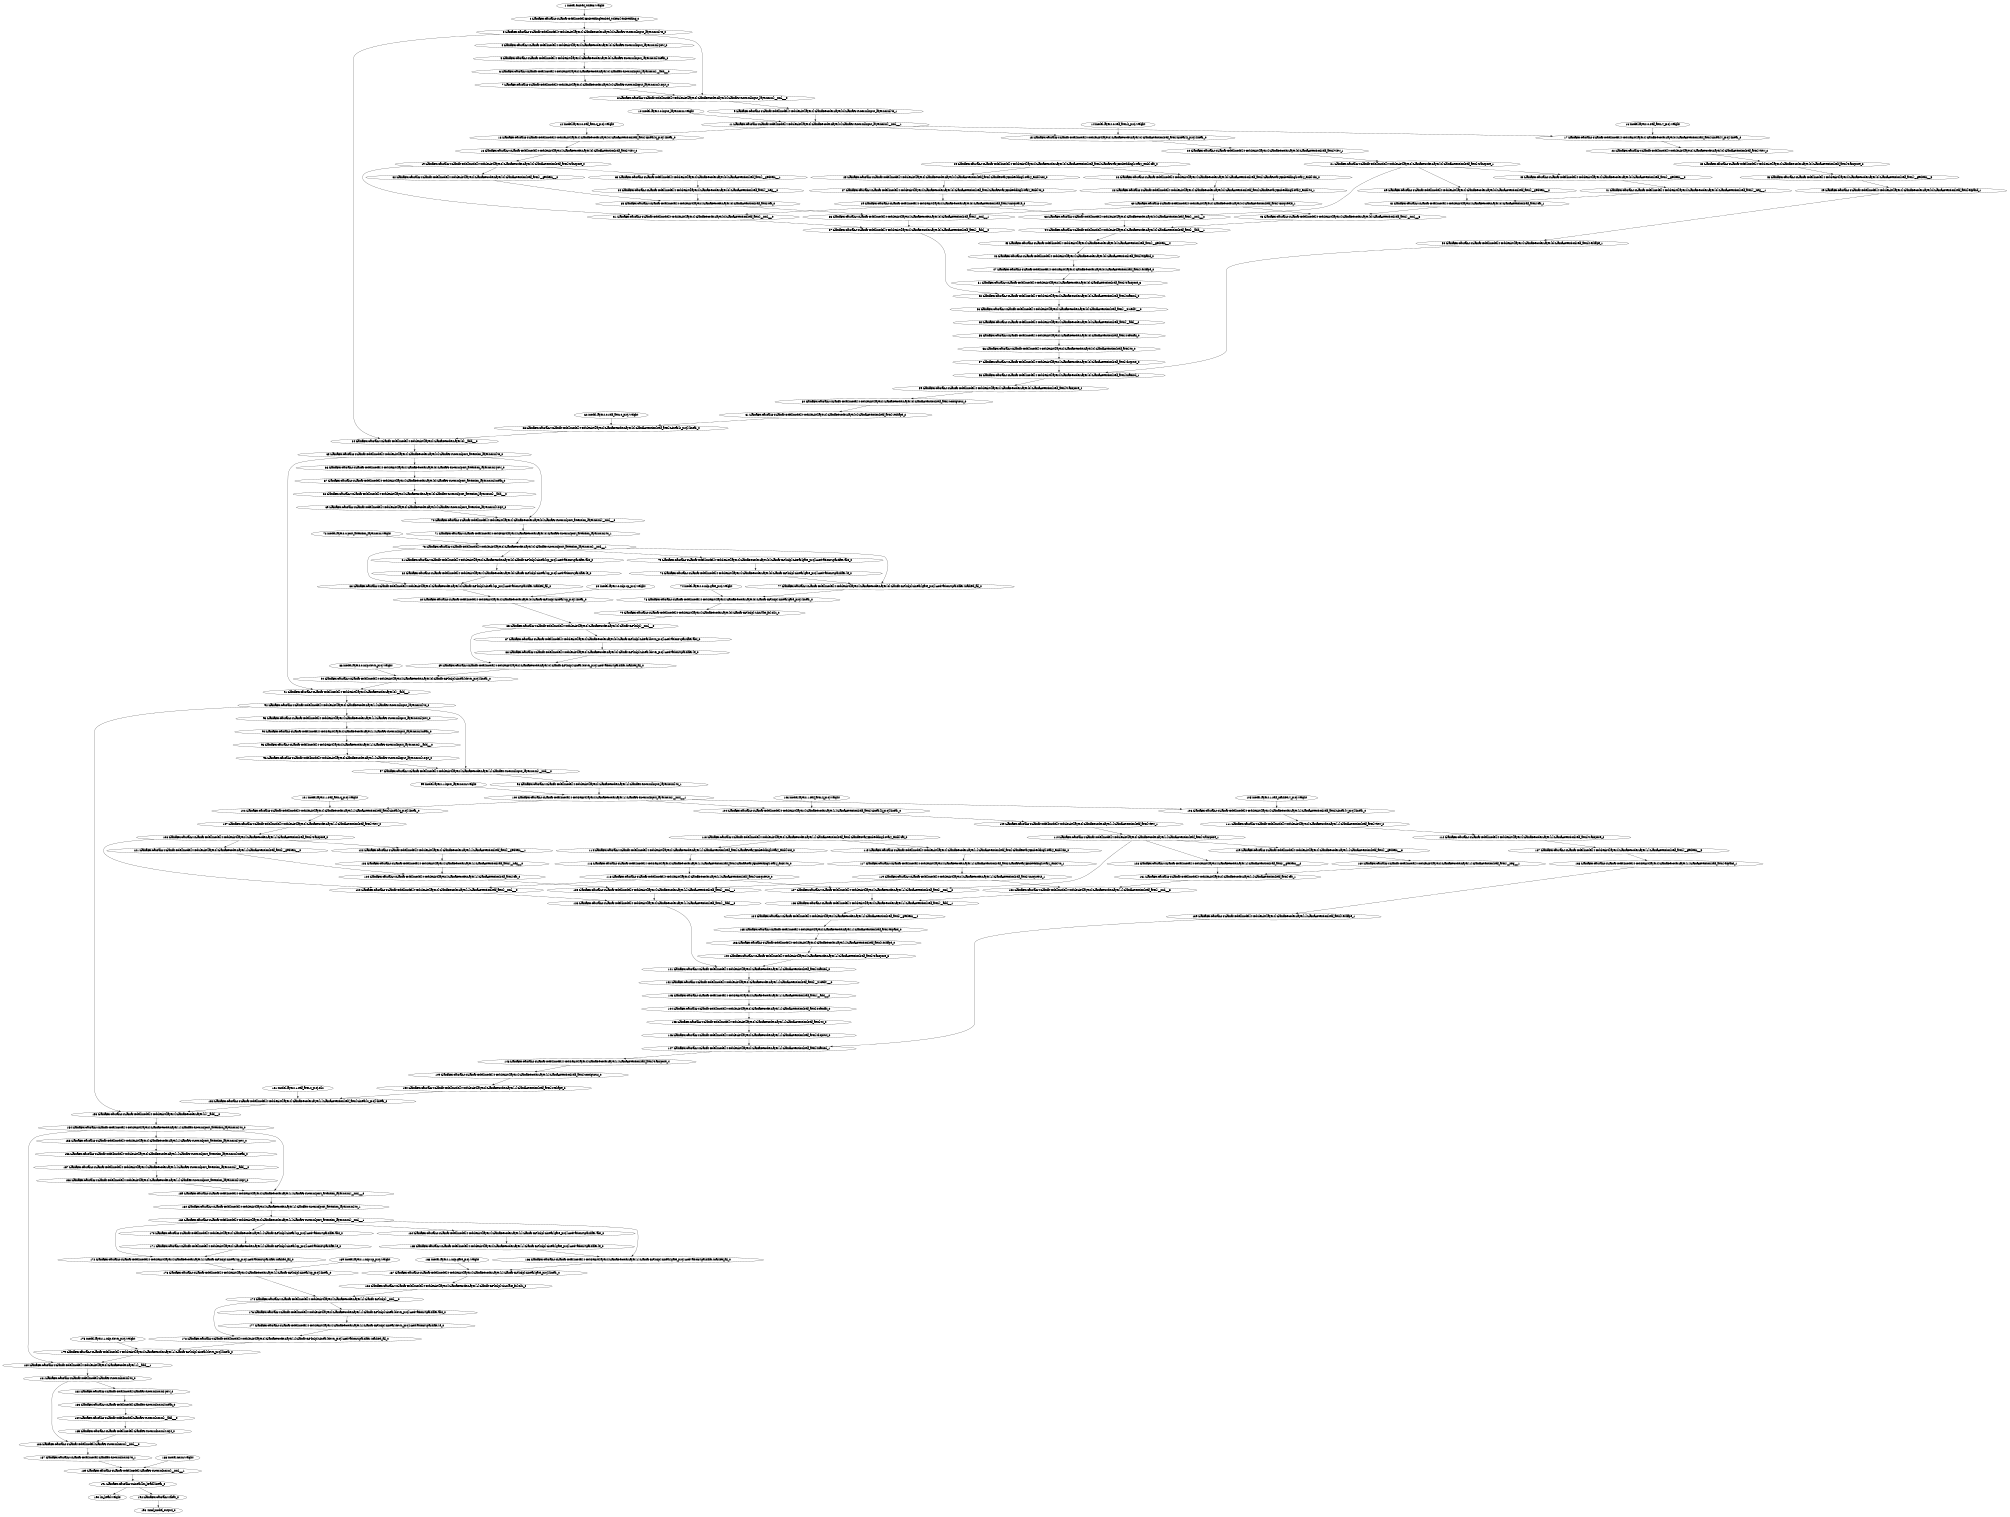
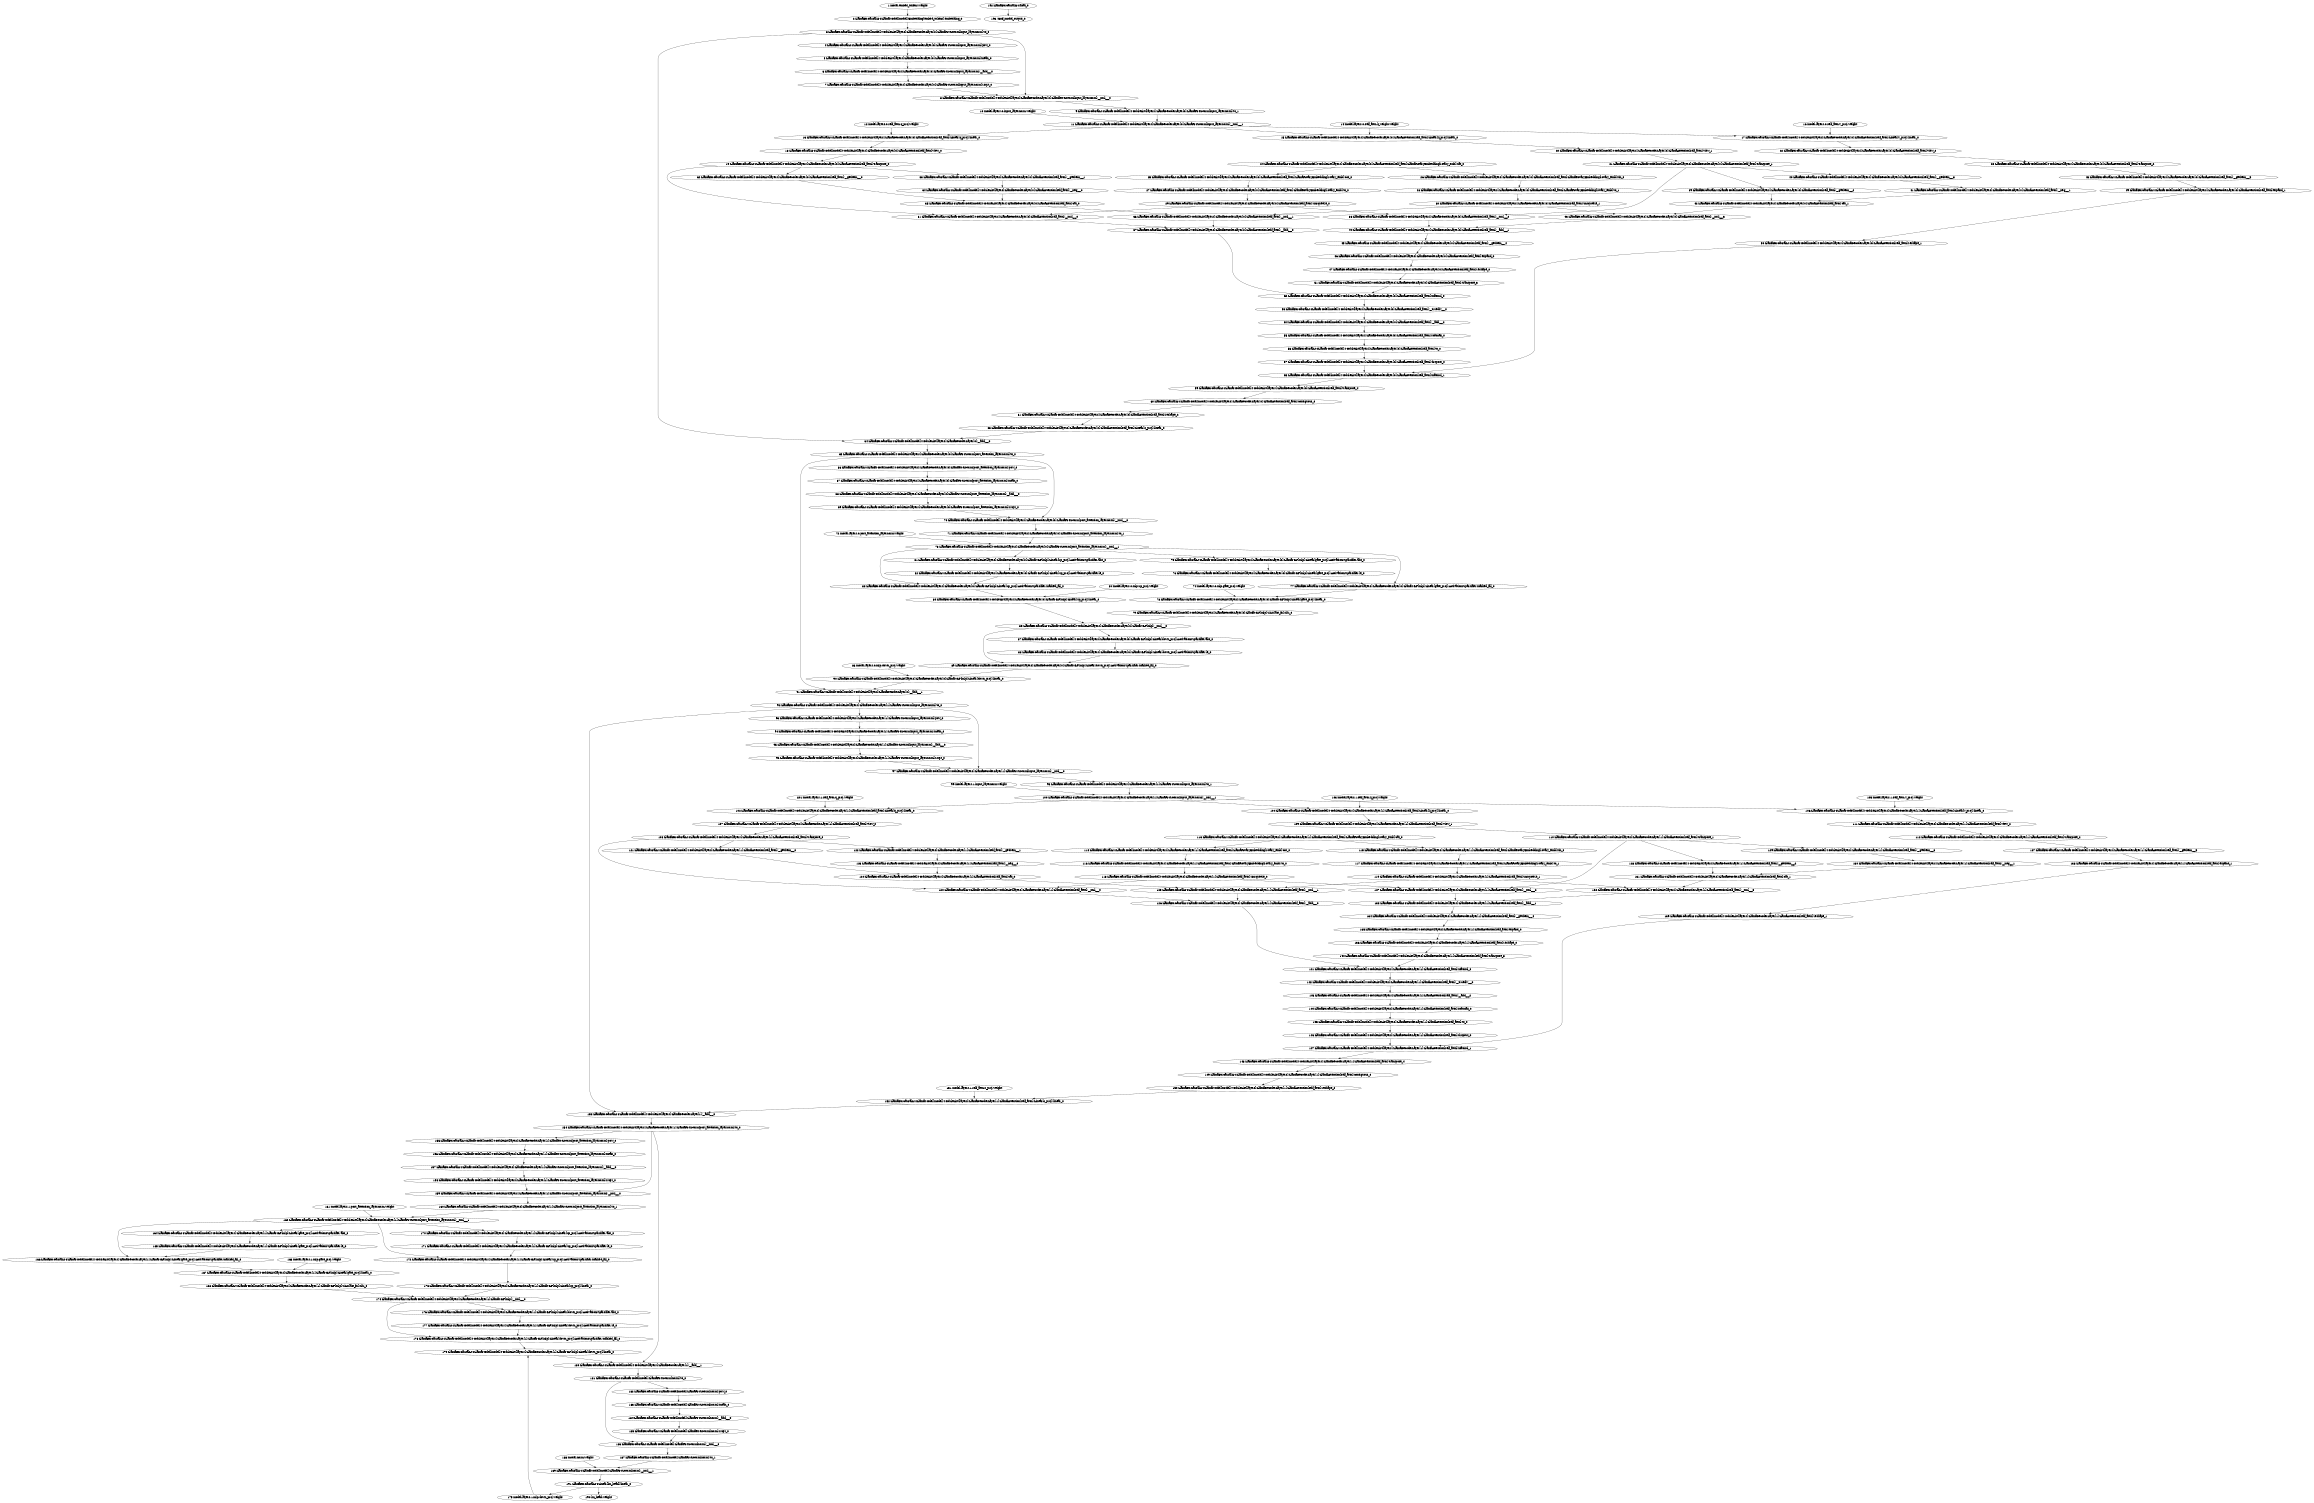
node "14 model.layers.0.self_attn.k_proj.weight": label "14 model.layers.0.self_attn.k_proj.weight" -> "14 model.layers.0.self_attn.k_weight.weight"
node "62 model.layers.0.self_attn.o_proj.weight": removed
node "101 model.layers.1.self_attn.q_proj.weight": label "101 model.layers.1.self_attn.q_proj.weight" -> "801 model.layers.1.self_attn.q_proj.weight"
node "105 model.layers.1.self_masked.v_proj.weight": label "105 model.layers.1.self_masked.v_proj.weight" -> "105 model.layers.1.self_attn.v_proj.weight"
node "151 model.layers.1.self_attn.o_proj.silu": label "151 model.layers.1.self_attn.o_proj.silu" -> "151 model.layers.1.self_attn.o_proj.weight"
node "161 model.layers.1.post_attention_layernorm.weight": added
node "169 model.layers.1.mlp.up_proj.weight": removed
edge "191 LlamaForCausalLM/Linear[lm_head]/linear_0" -> "192 LlamaForCausalLM/float_0": now "191 LlamaForCausalLM/Linear[lm_head]/linear_0" -> "175 model.layers.1.mlp.down_proj.weight"
